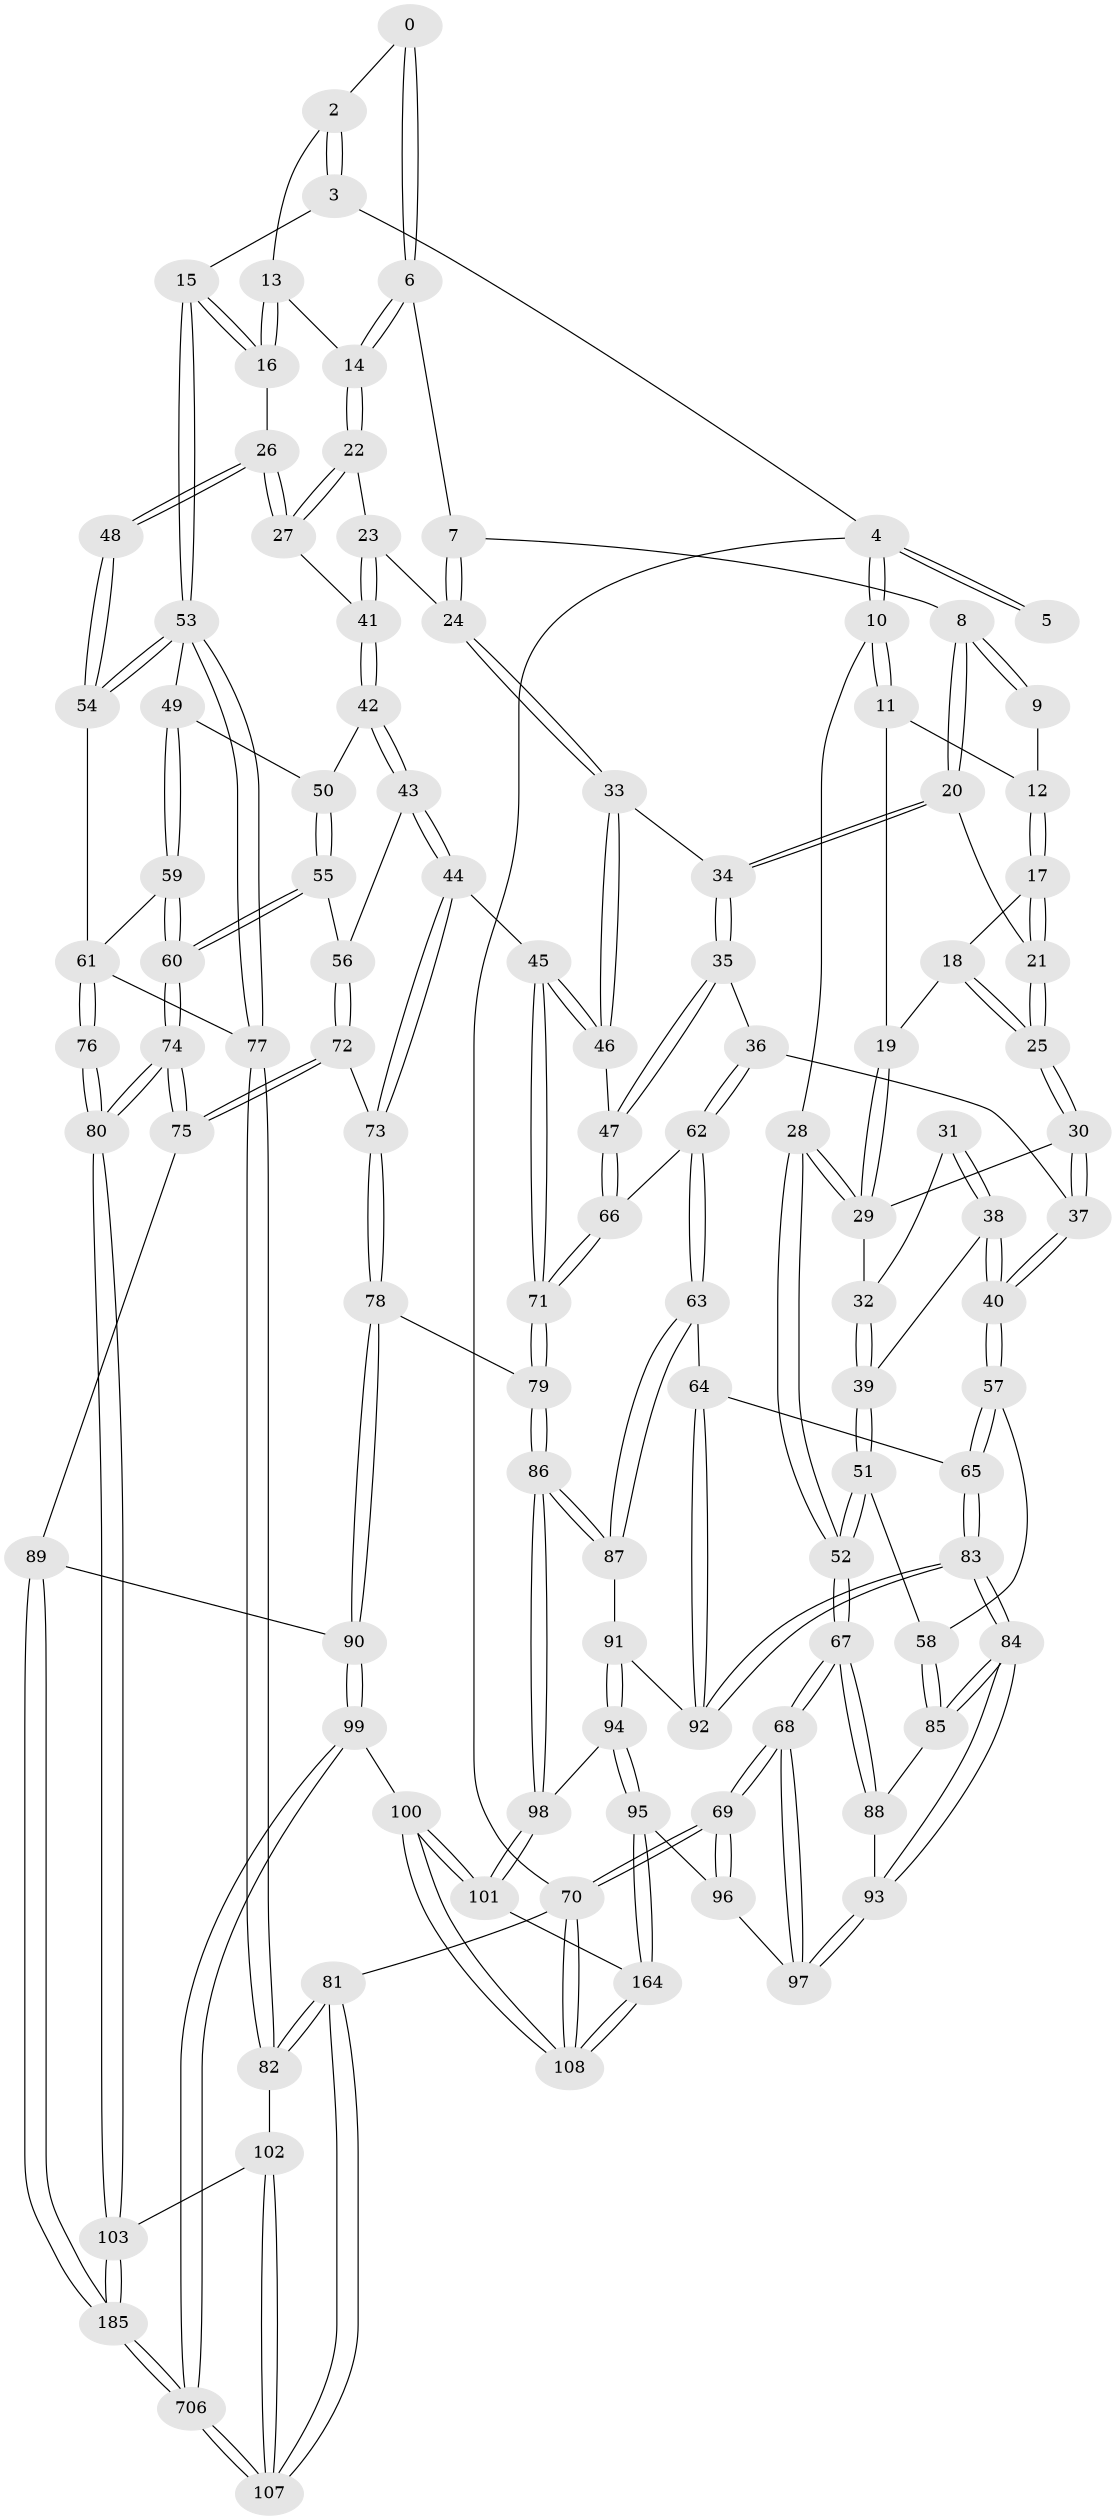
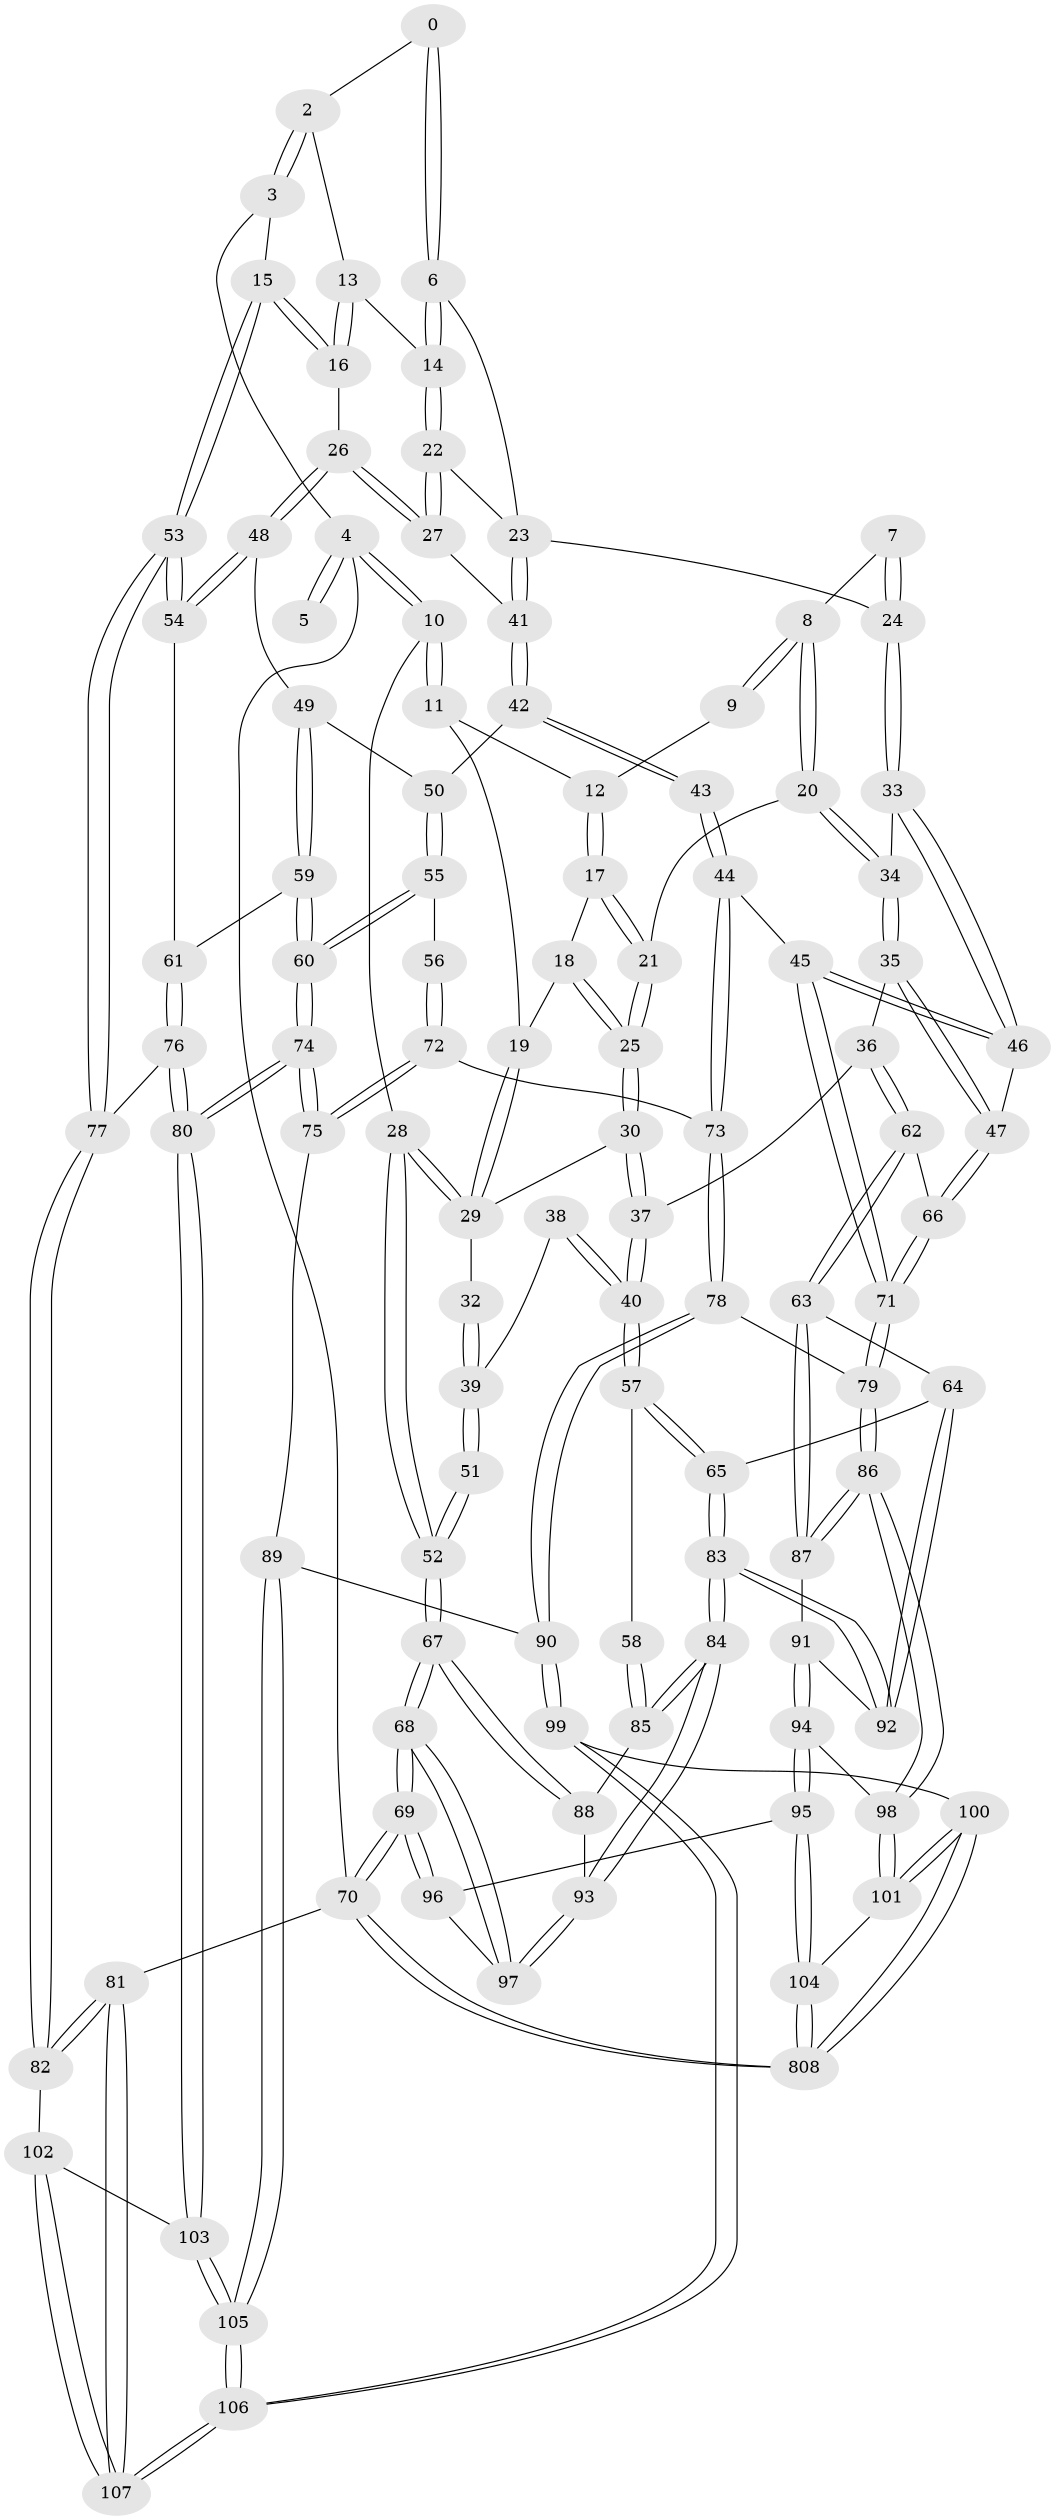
edge "6" -- "7": now "6" -- "23"
edge "53" -- "49": now "48" -- "49"
edge "43" -- "56": removed
edge "61" -- "77": now "76" -- "77"
node "31": removed
edge "51" -- "58": removed
node "164": label "164" -> "104"
node "108": label "108" -> "808"
node "185": label "185" -> "105"
node "706": label "706" -> "106"
